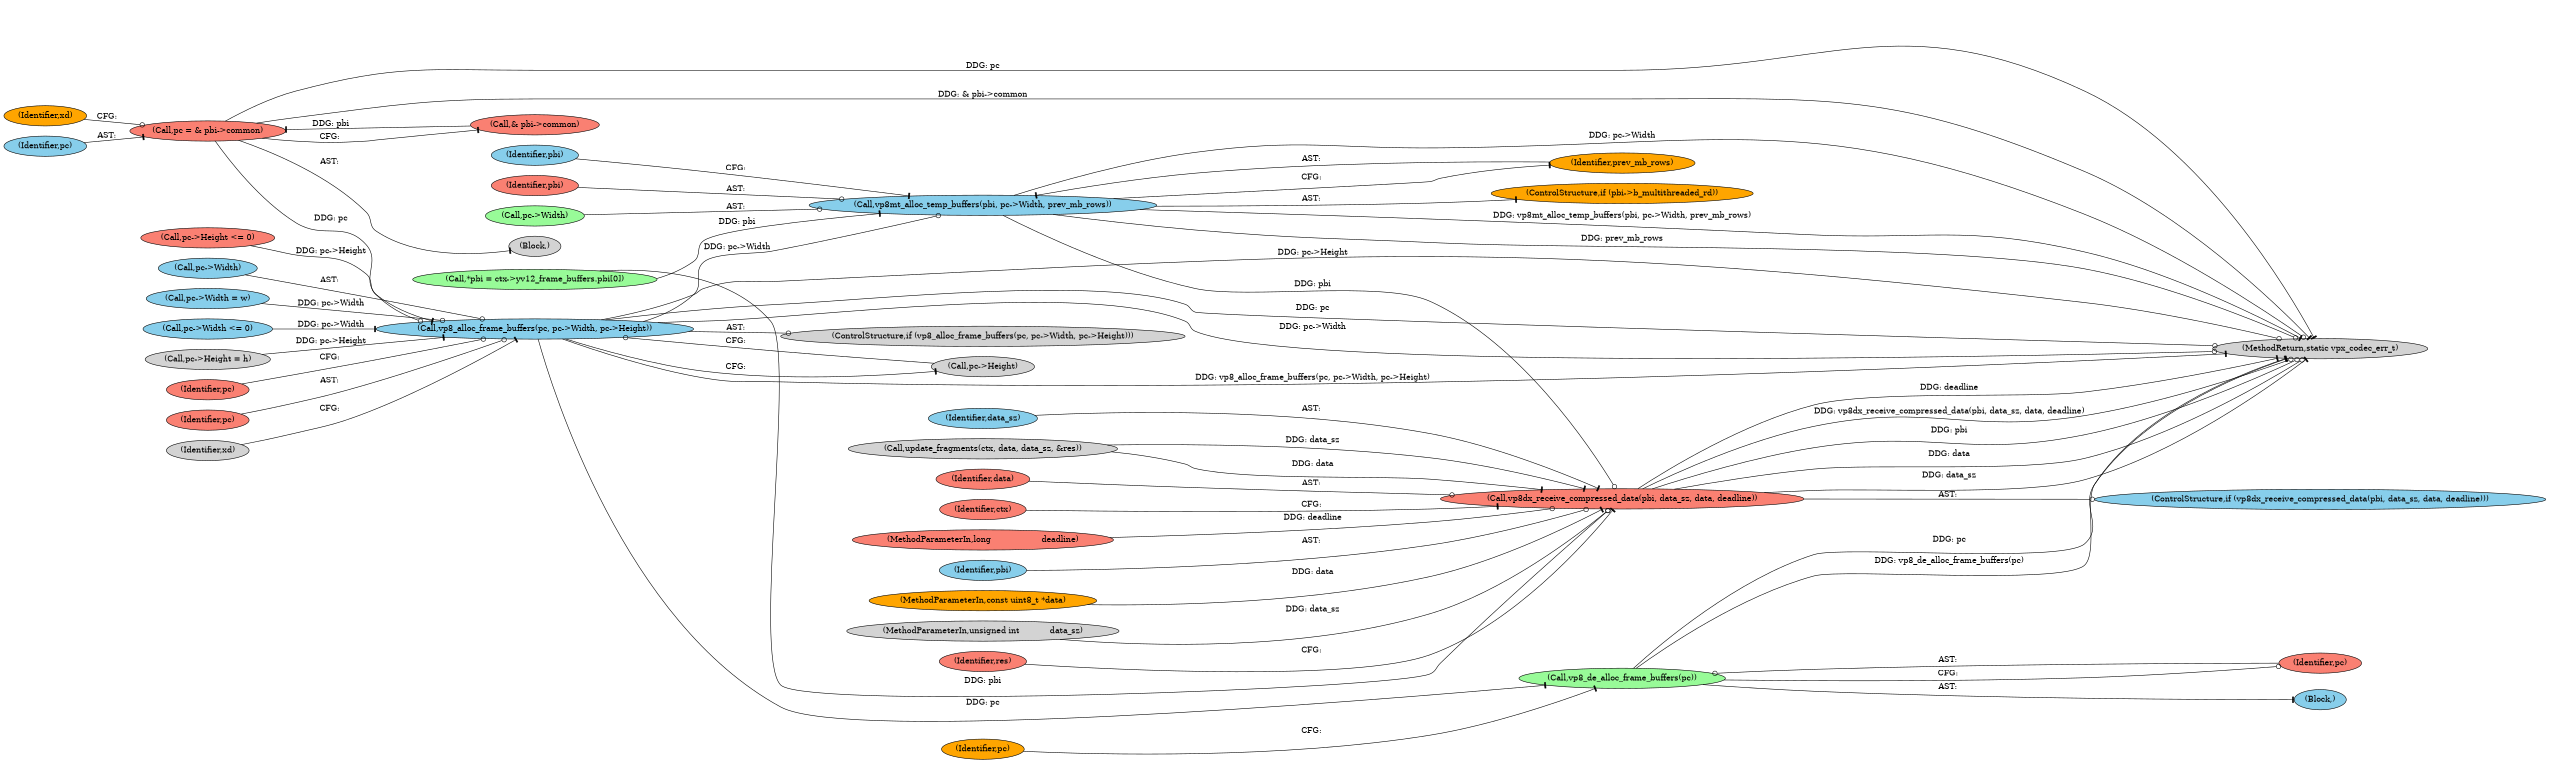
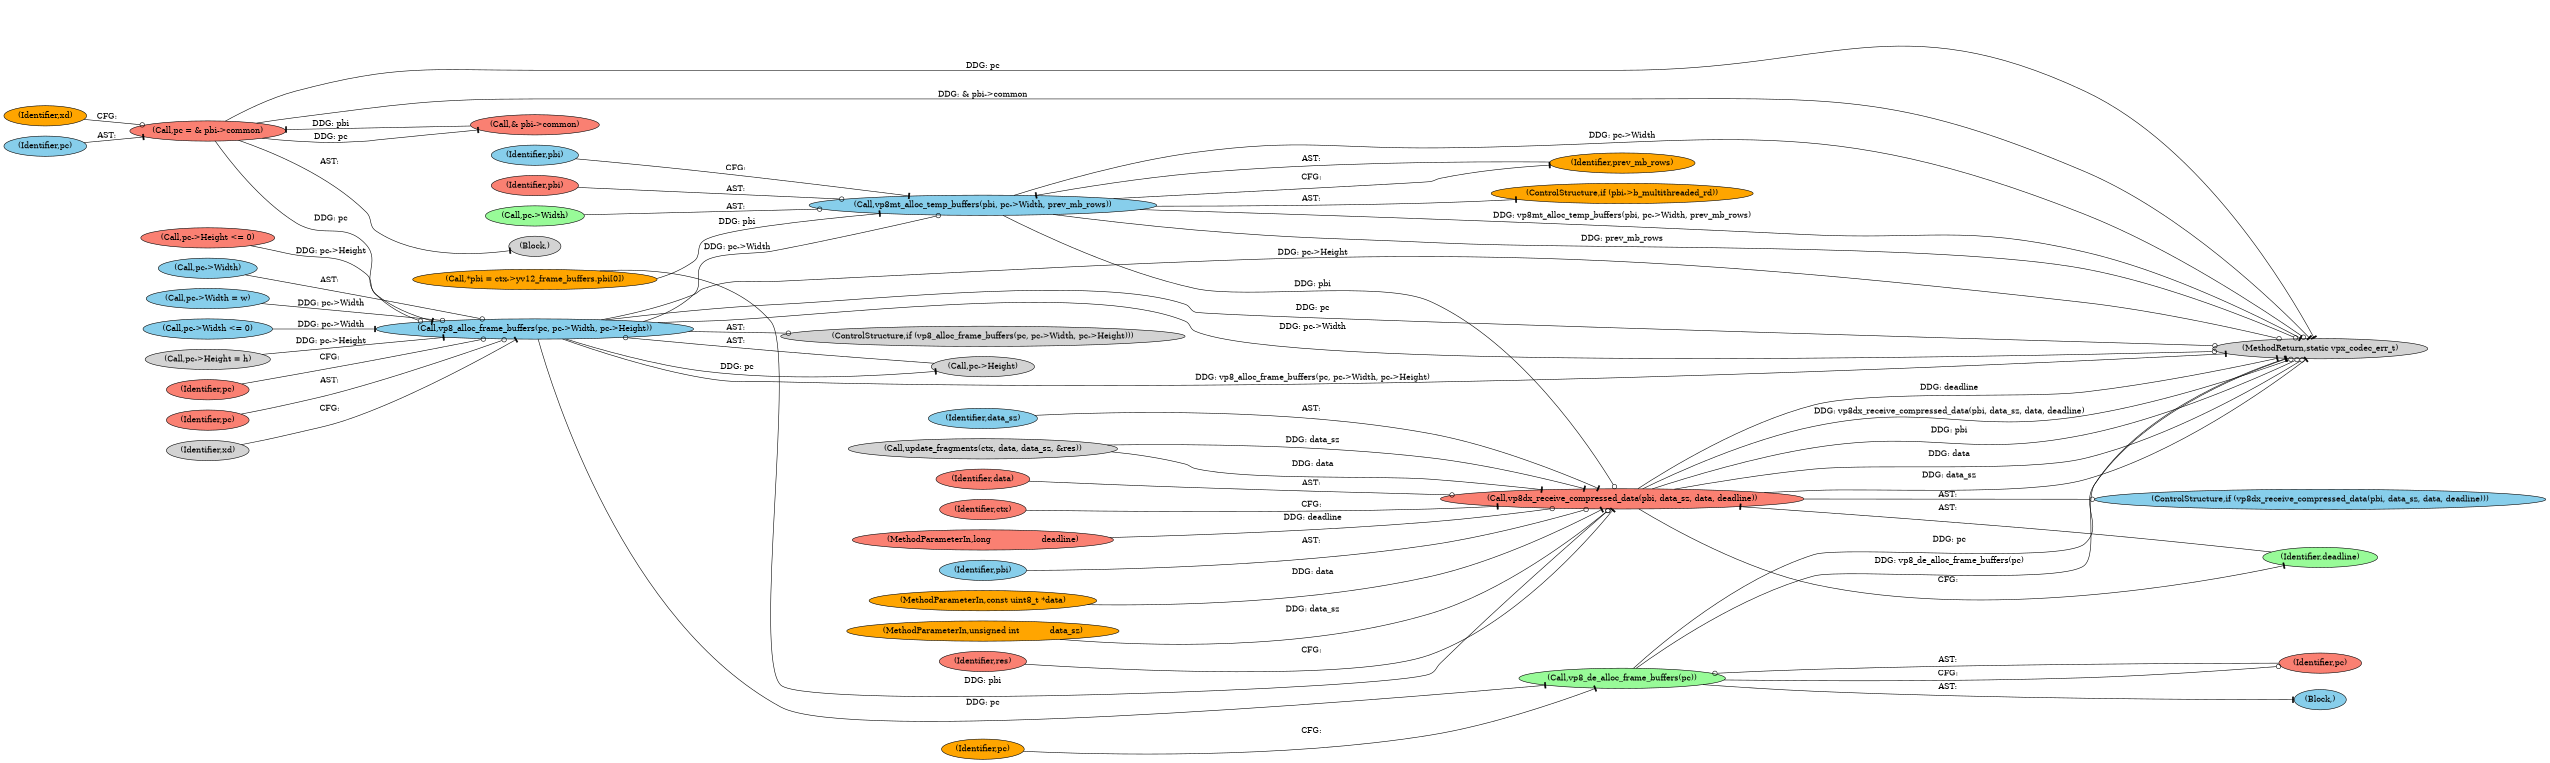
edge "(Call,pc = & pbi->common)" -> "(Call,& pbi->common)": label "CFG: " -> "DDG: pc"
node "(Call,*pbi = ctx->yv12_frame_buffers.pbi[0])": fillcolor palegreen -> orange
edge "(Call,pc->Height)" -> "(Call,vp8_alloc_frame_buffers(pc, pc->Width, pc->Height))": label "CFG: " -> "AST: "
edge "(Call,vp8_alloc_frame_buffers(pc, pc->Width, pc->Height))" -> "(Call,pc->Height)": label "CFG: " -> "DDG: pc"
node "(Identifier,deadline)": added
node "(MethodParameterIn,unsigned int            data_sz)": fillcolor lightgrey -> orange
